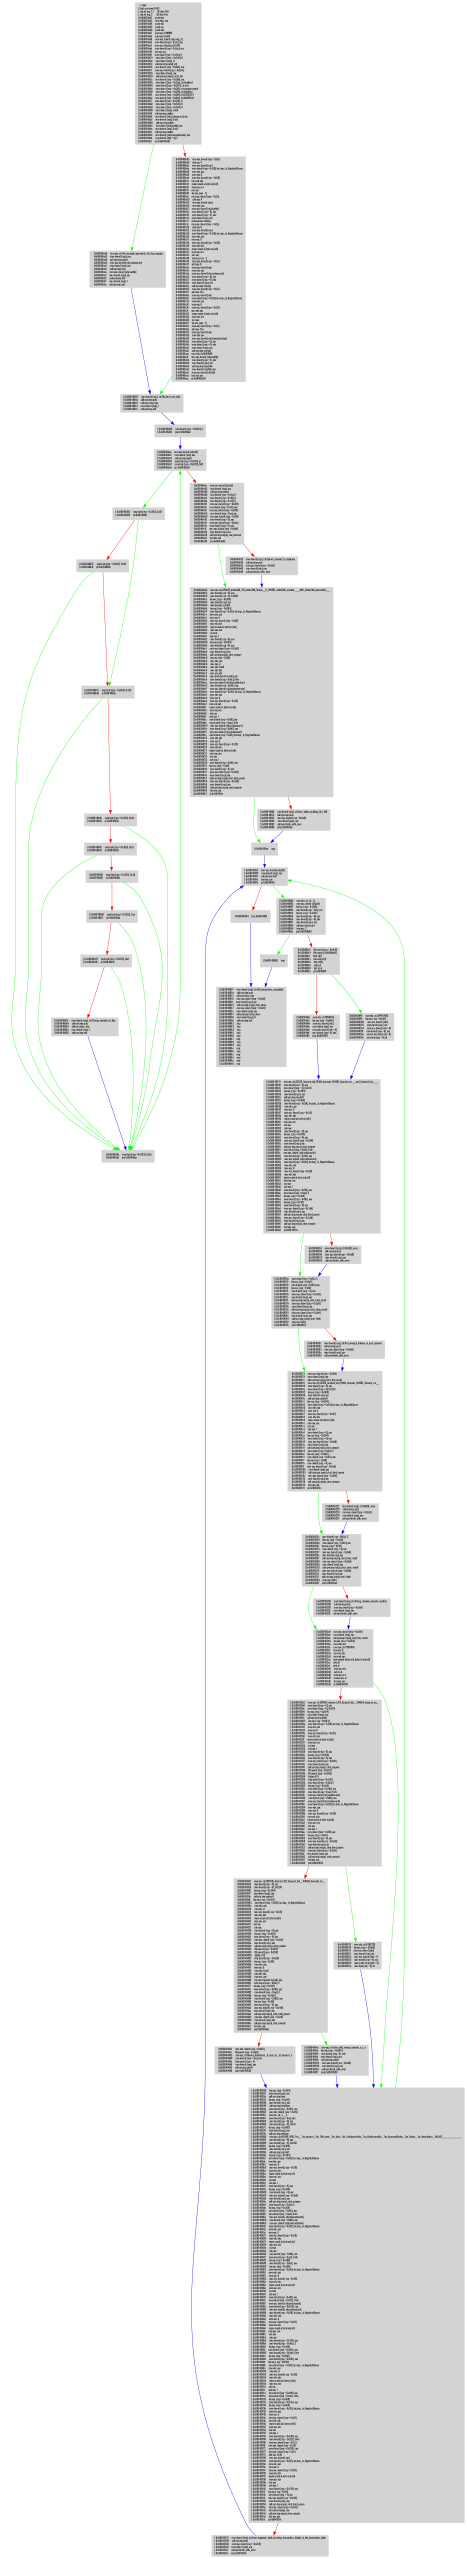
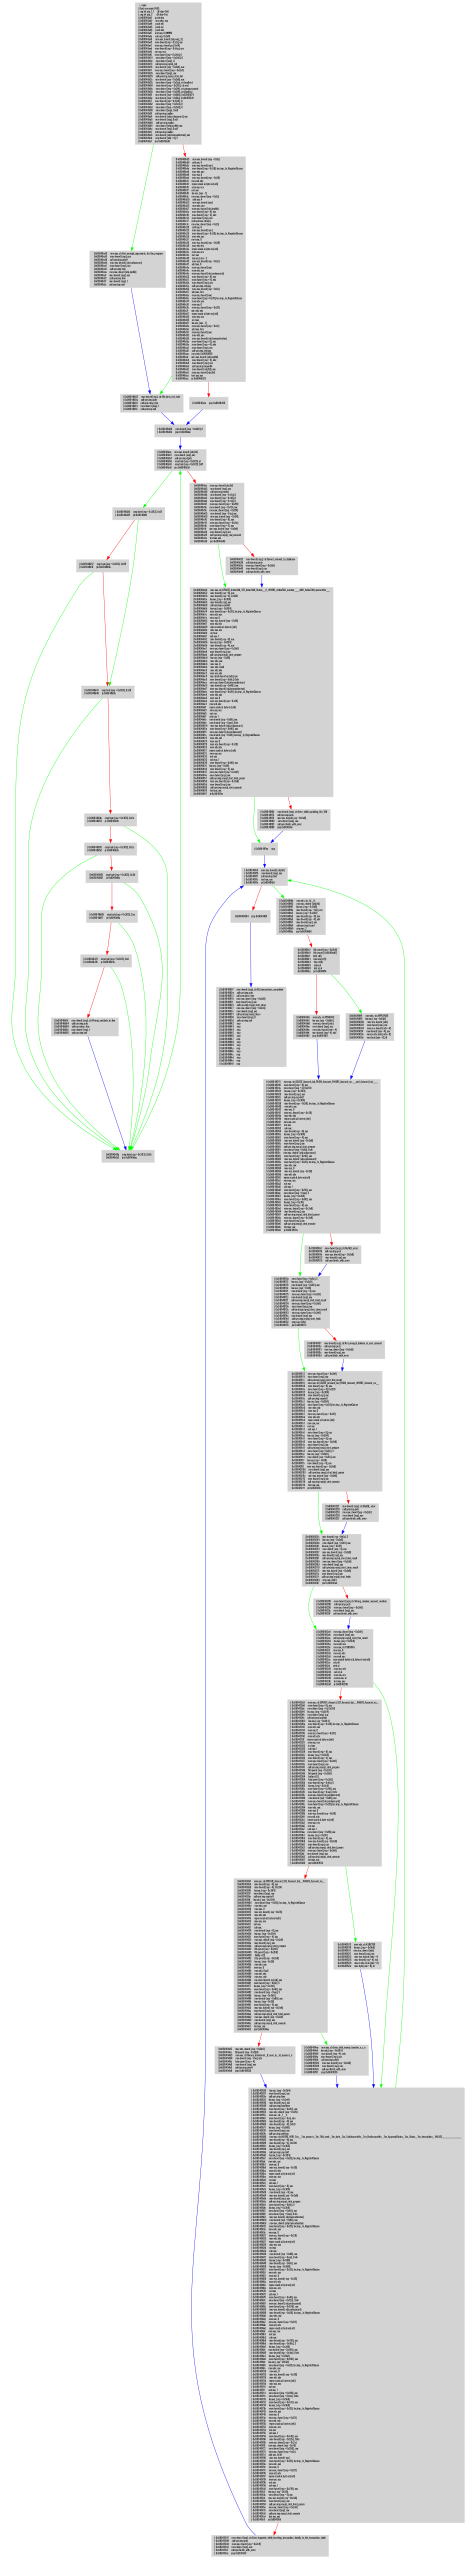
node "| 0x08048cce      jmp 0x8048d20": added
node "| 0x08049806      nop": removed
